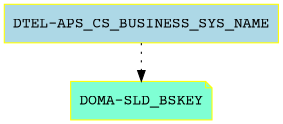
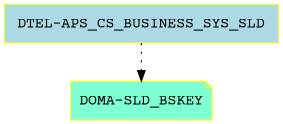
node "DTEL-APS_CS_BUSINESS_SYS_NAME": label "DTEL-APS_CS_BUSINESS_SYS_NAME" -> "DTEL-APS_CS_BUSINESS_SYS_SLD"
